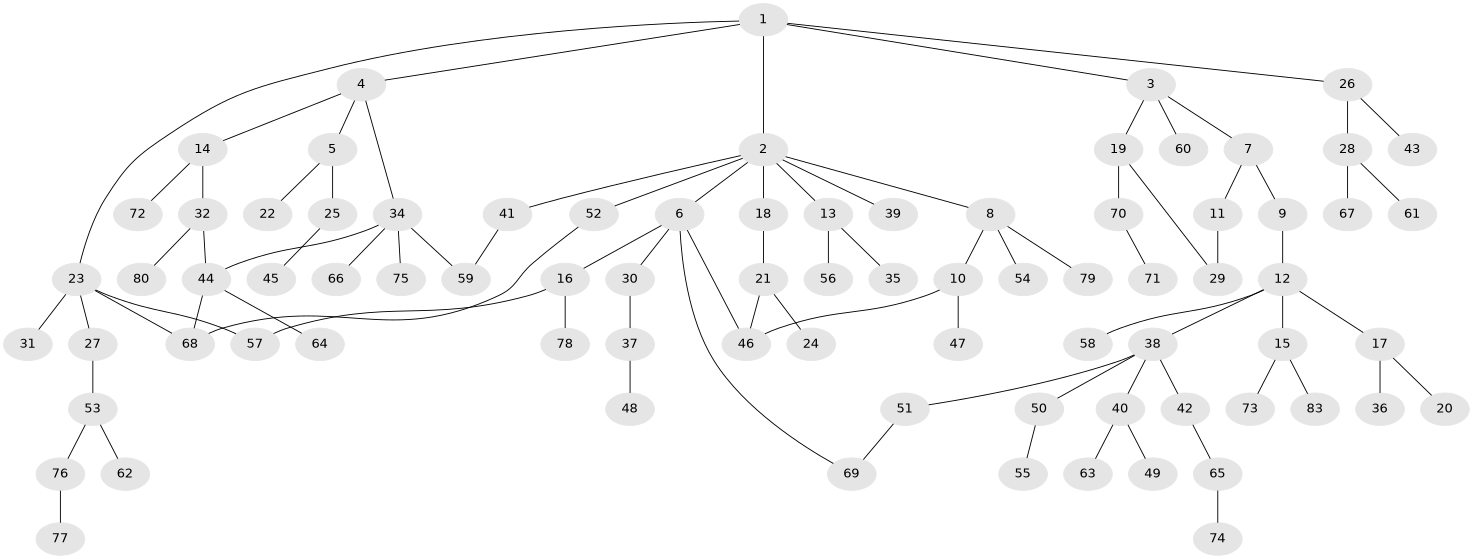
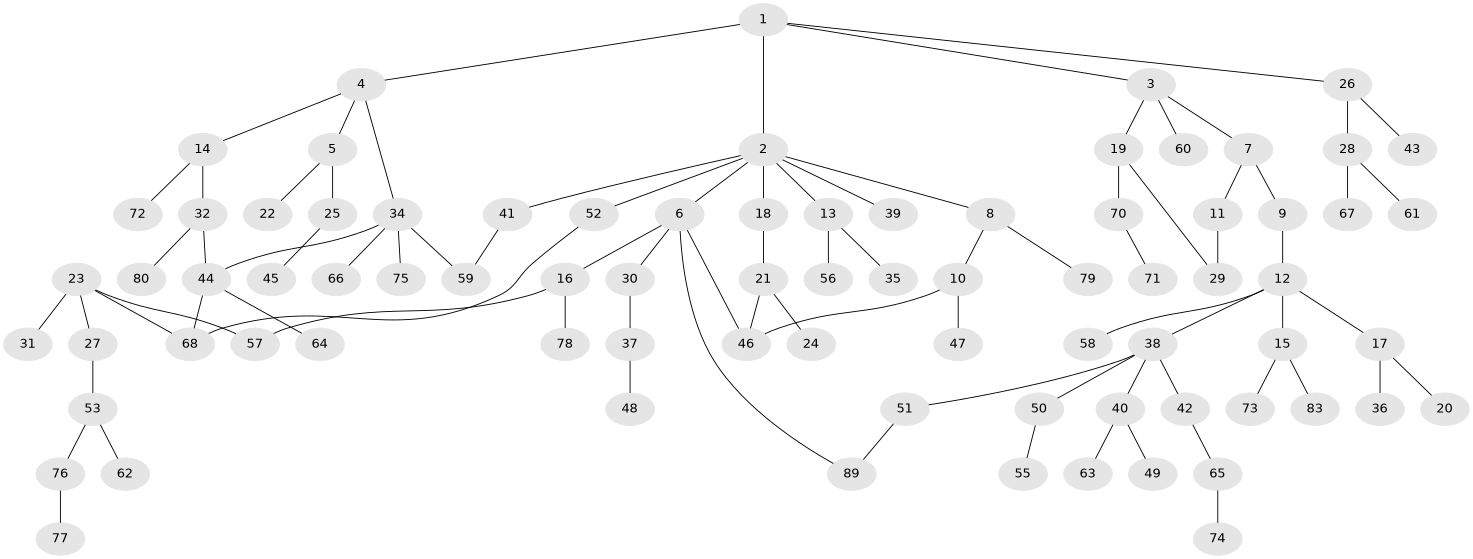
edge "1" -- "23": removed
node "54": removed
node "69": label "69" -> "89"
